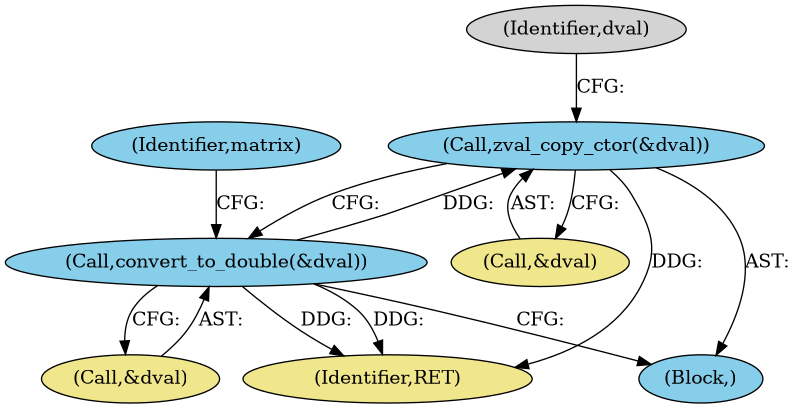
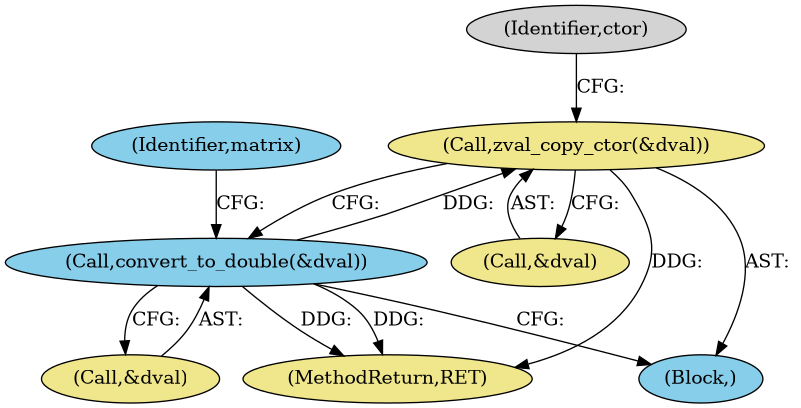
node "(Identifier,dval)": label "(Identifier,dval)" -> "(Identifier,ctor)"
node "(Call,zval_copy_ctor(&dval))": fillcolor skyblue -> khaki
node "(Identifier,RET)": label "(Identifier,RET)" -> "(MethodReturn,RET)"
